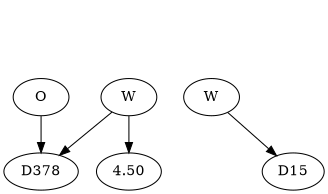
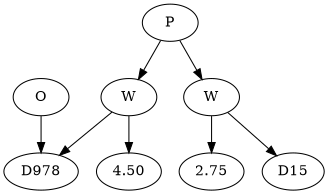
node "P": added
node "D378": label "D378" -> "D978"
node "2.75": added
